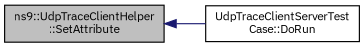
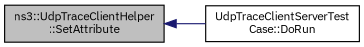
node "ns9::UdpTraceClientHelper ::SetAttribute": label "ns9::UdpTraceClientHelper ::SetAttribute" -> "ns3::UdpTraceClientHelper ::SetAttribute"
